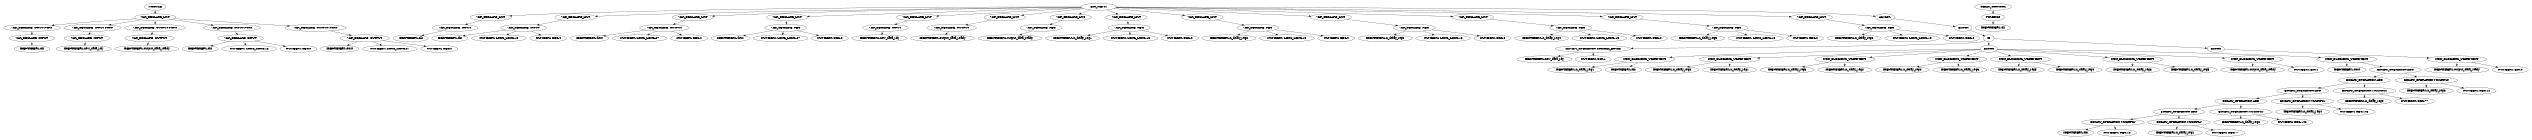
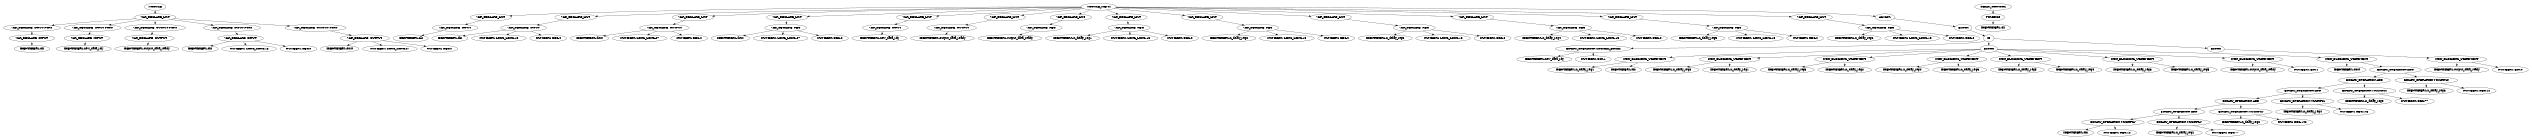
node "BIN_ITEMS": label "BIN_ITEMS" -> "MODULE_ITEMS"
node "ALWAYS_OPERATION LOGICAL_EQUAL": label "ALWAYS_OPERATION LOGICAL_EQUAL" -> "BINARY_OPERATION LOGICAL_EQUAL"
